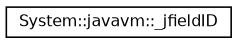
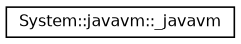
node "System::javavm::_jfieldID": label "System::javavm::_jfieldID" -> "System::javavm::_javavm"
